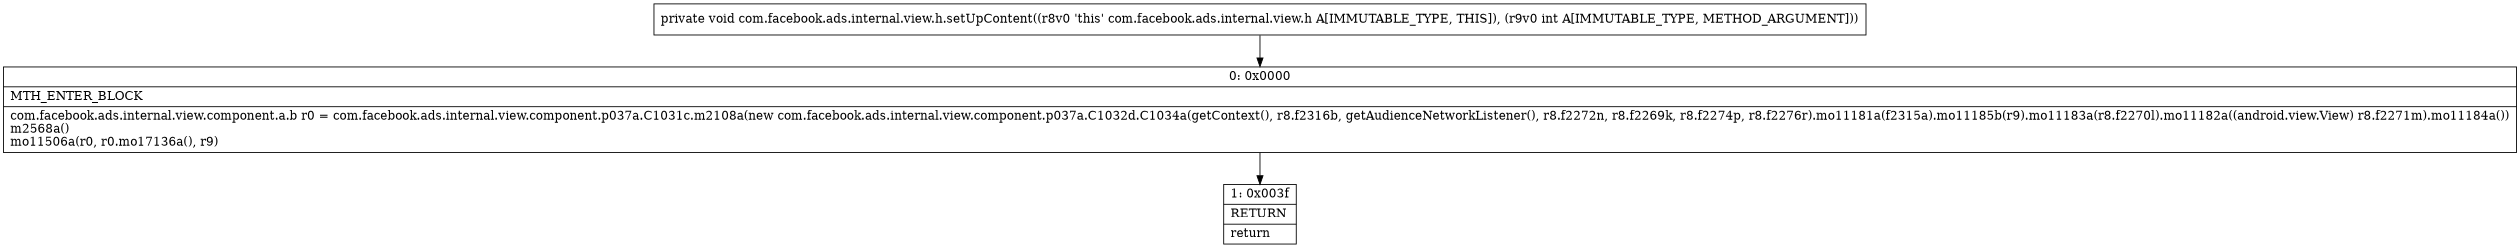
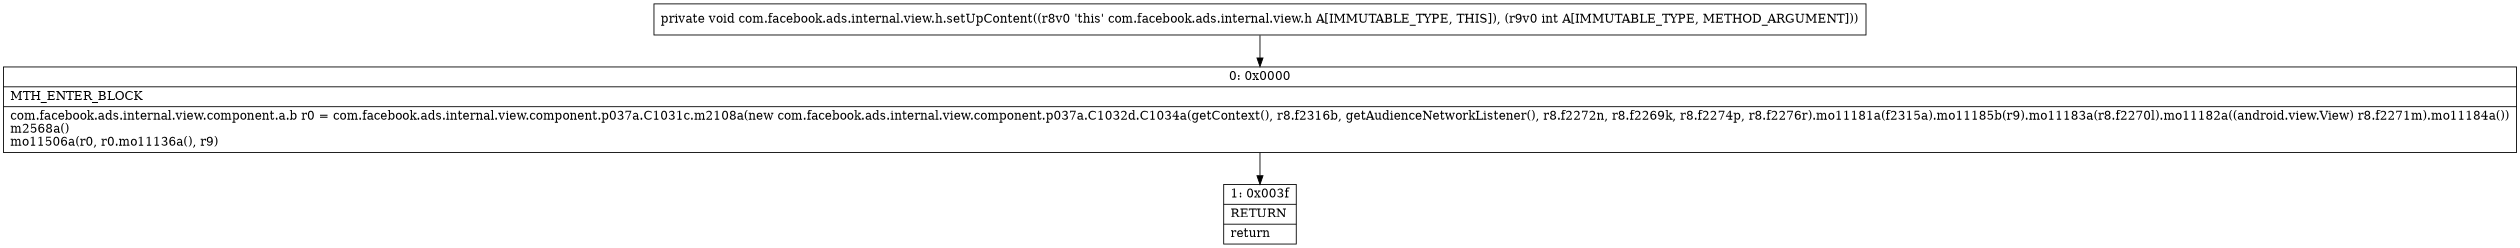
node "0: 0x0000": text "mo11506a(r0, r0.mo17136a(), r9)" -> "mo11506a(r0, r0.mo11136a(), r9)"
